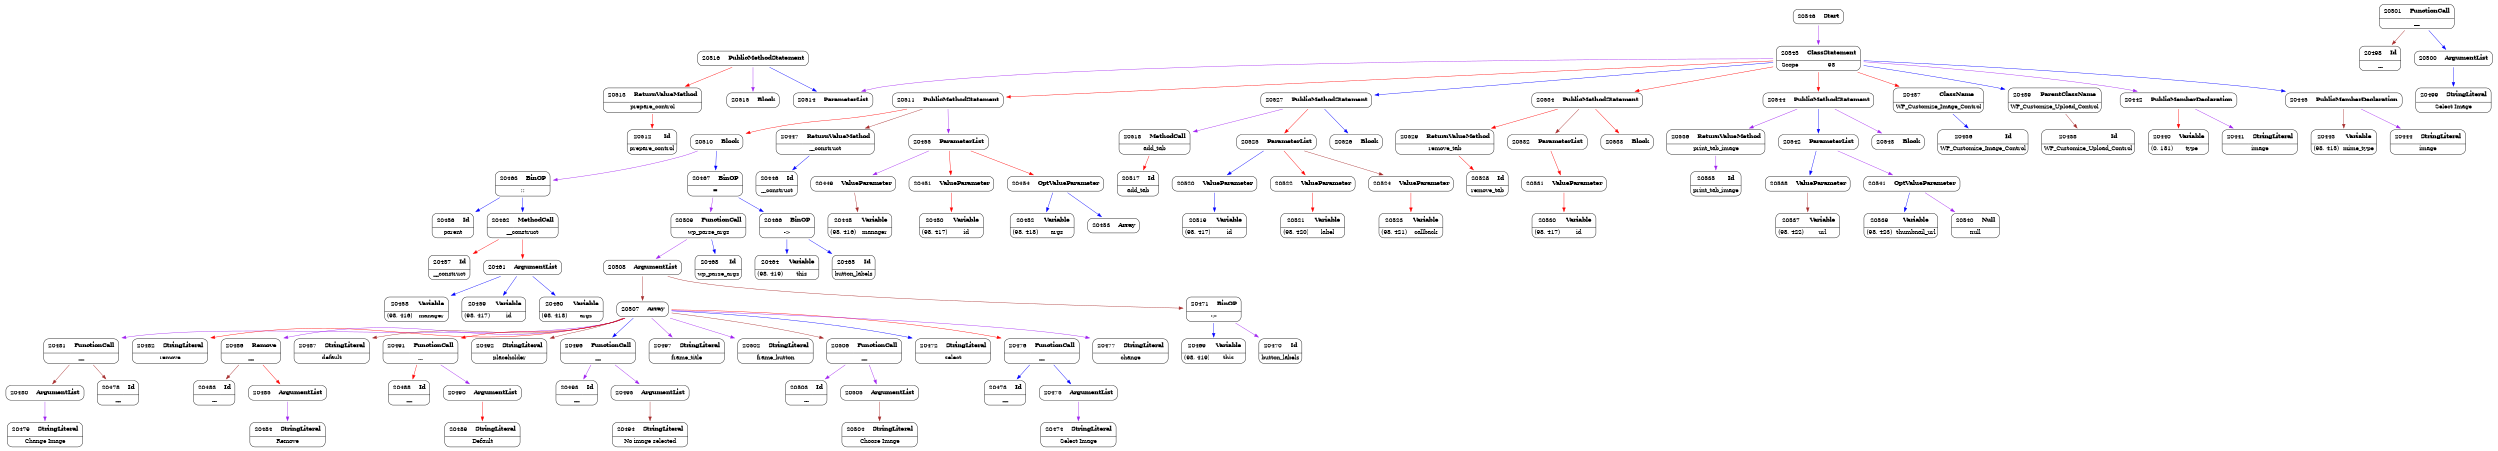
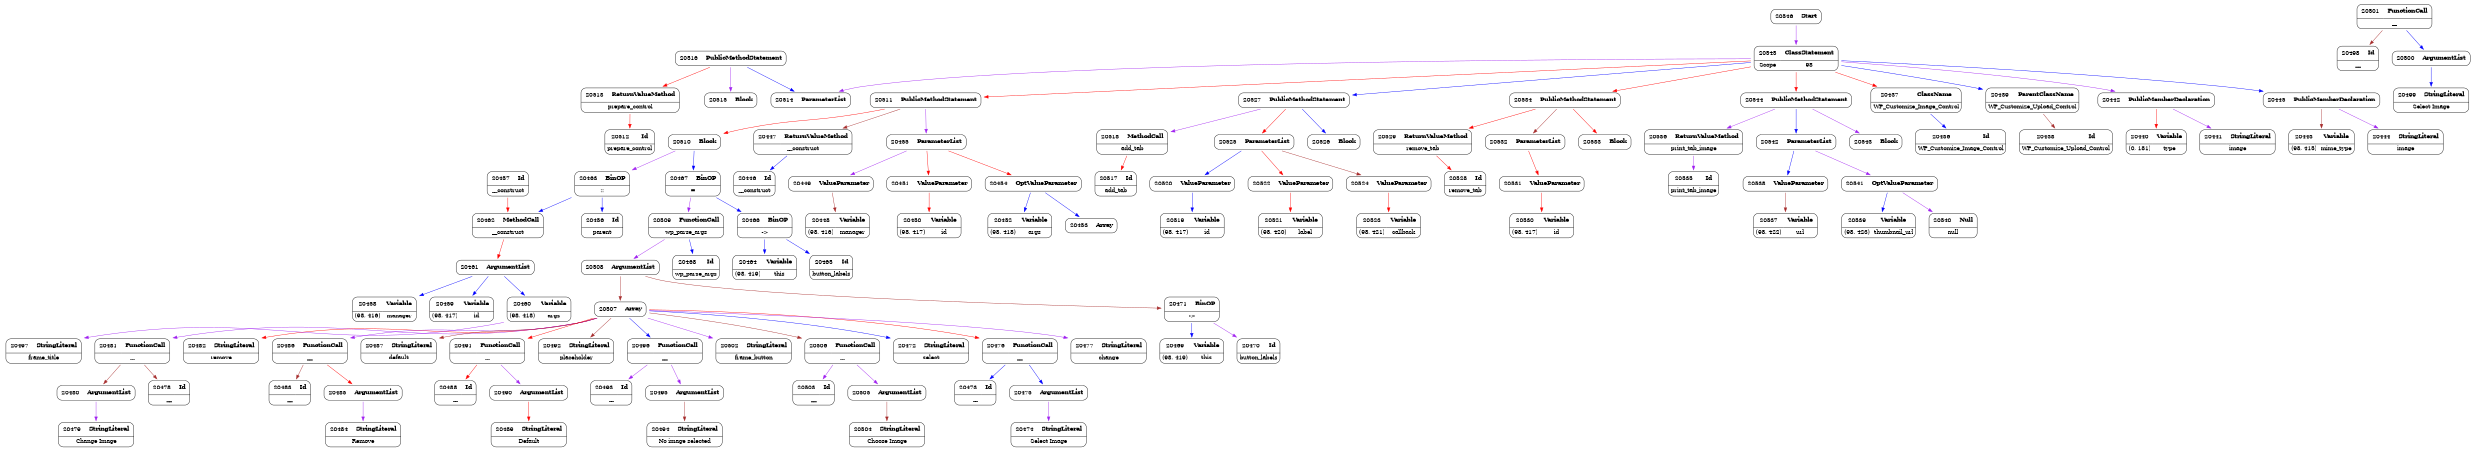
edge "20462" -> "20457": reversed
edge "20507" -> "20497": now "20460" -> "20497"
node "20486": text "Remove" -> "FunctionCall"
